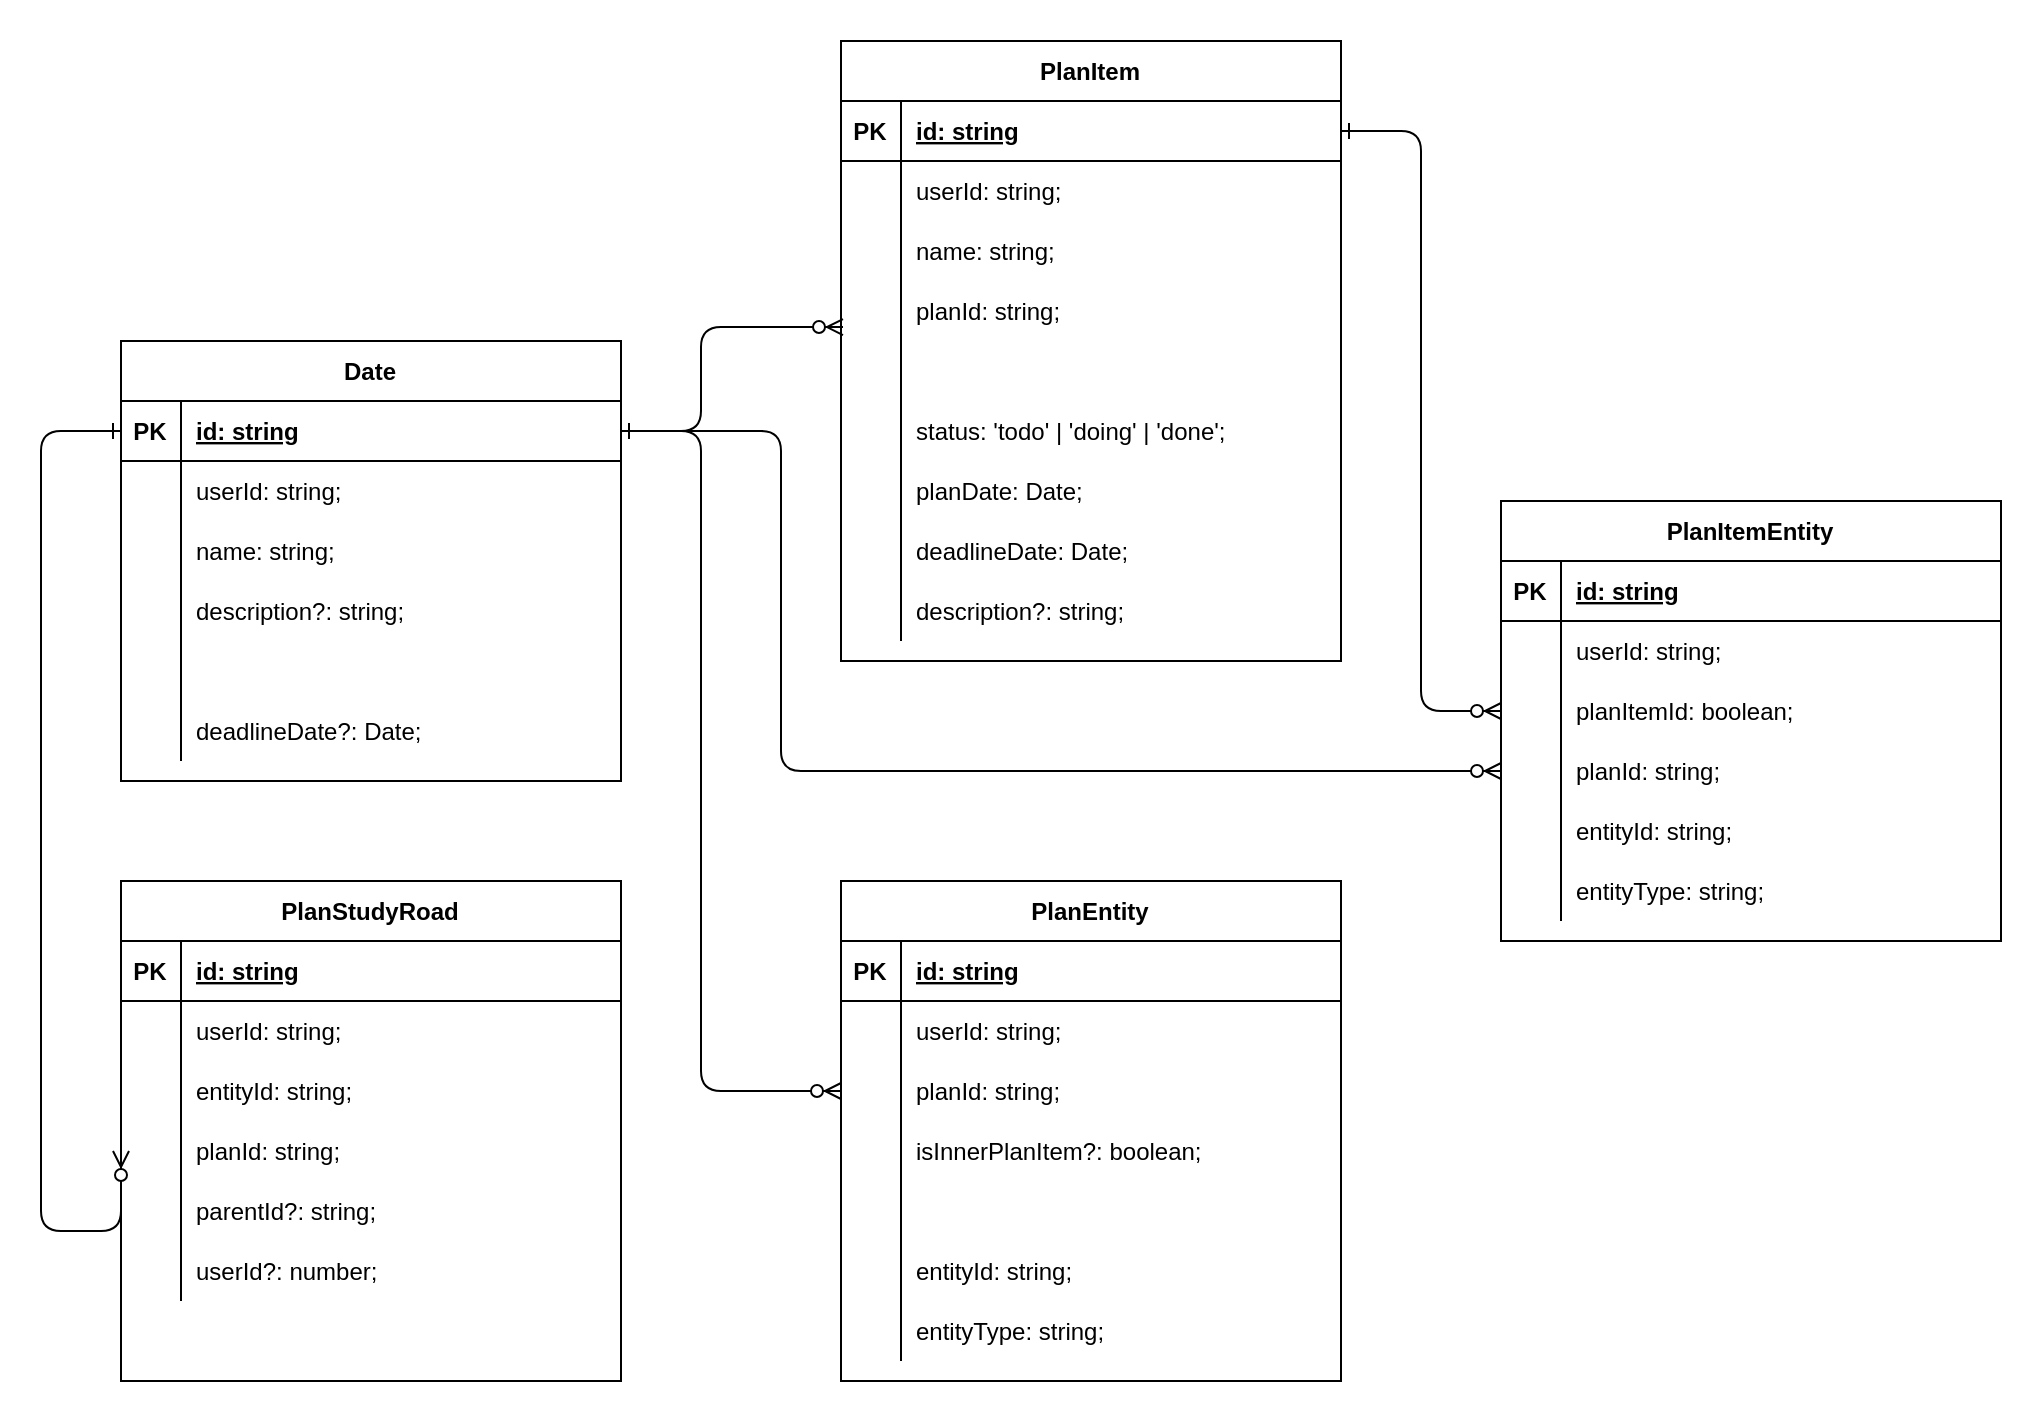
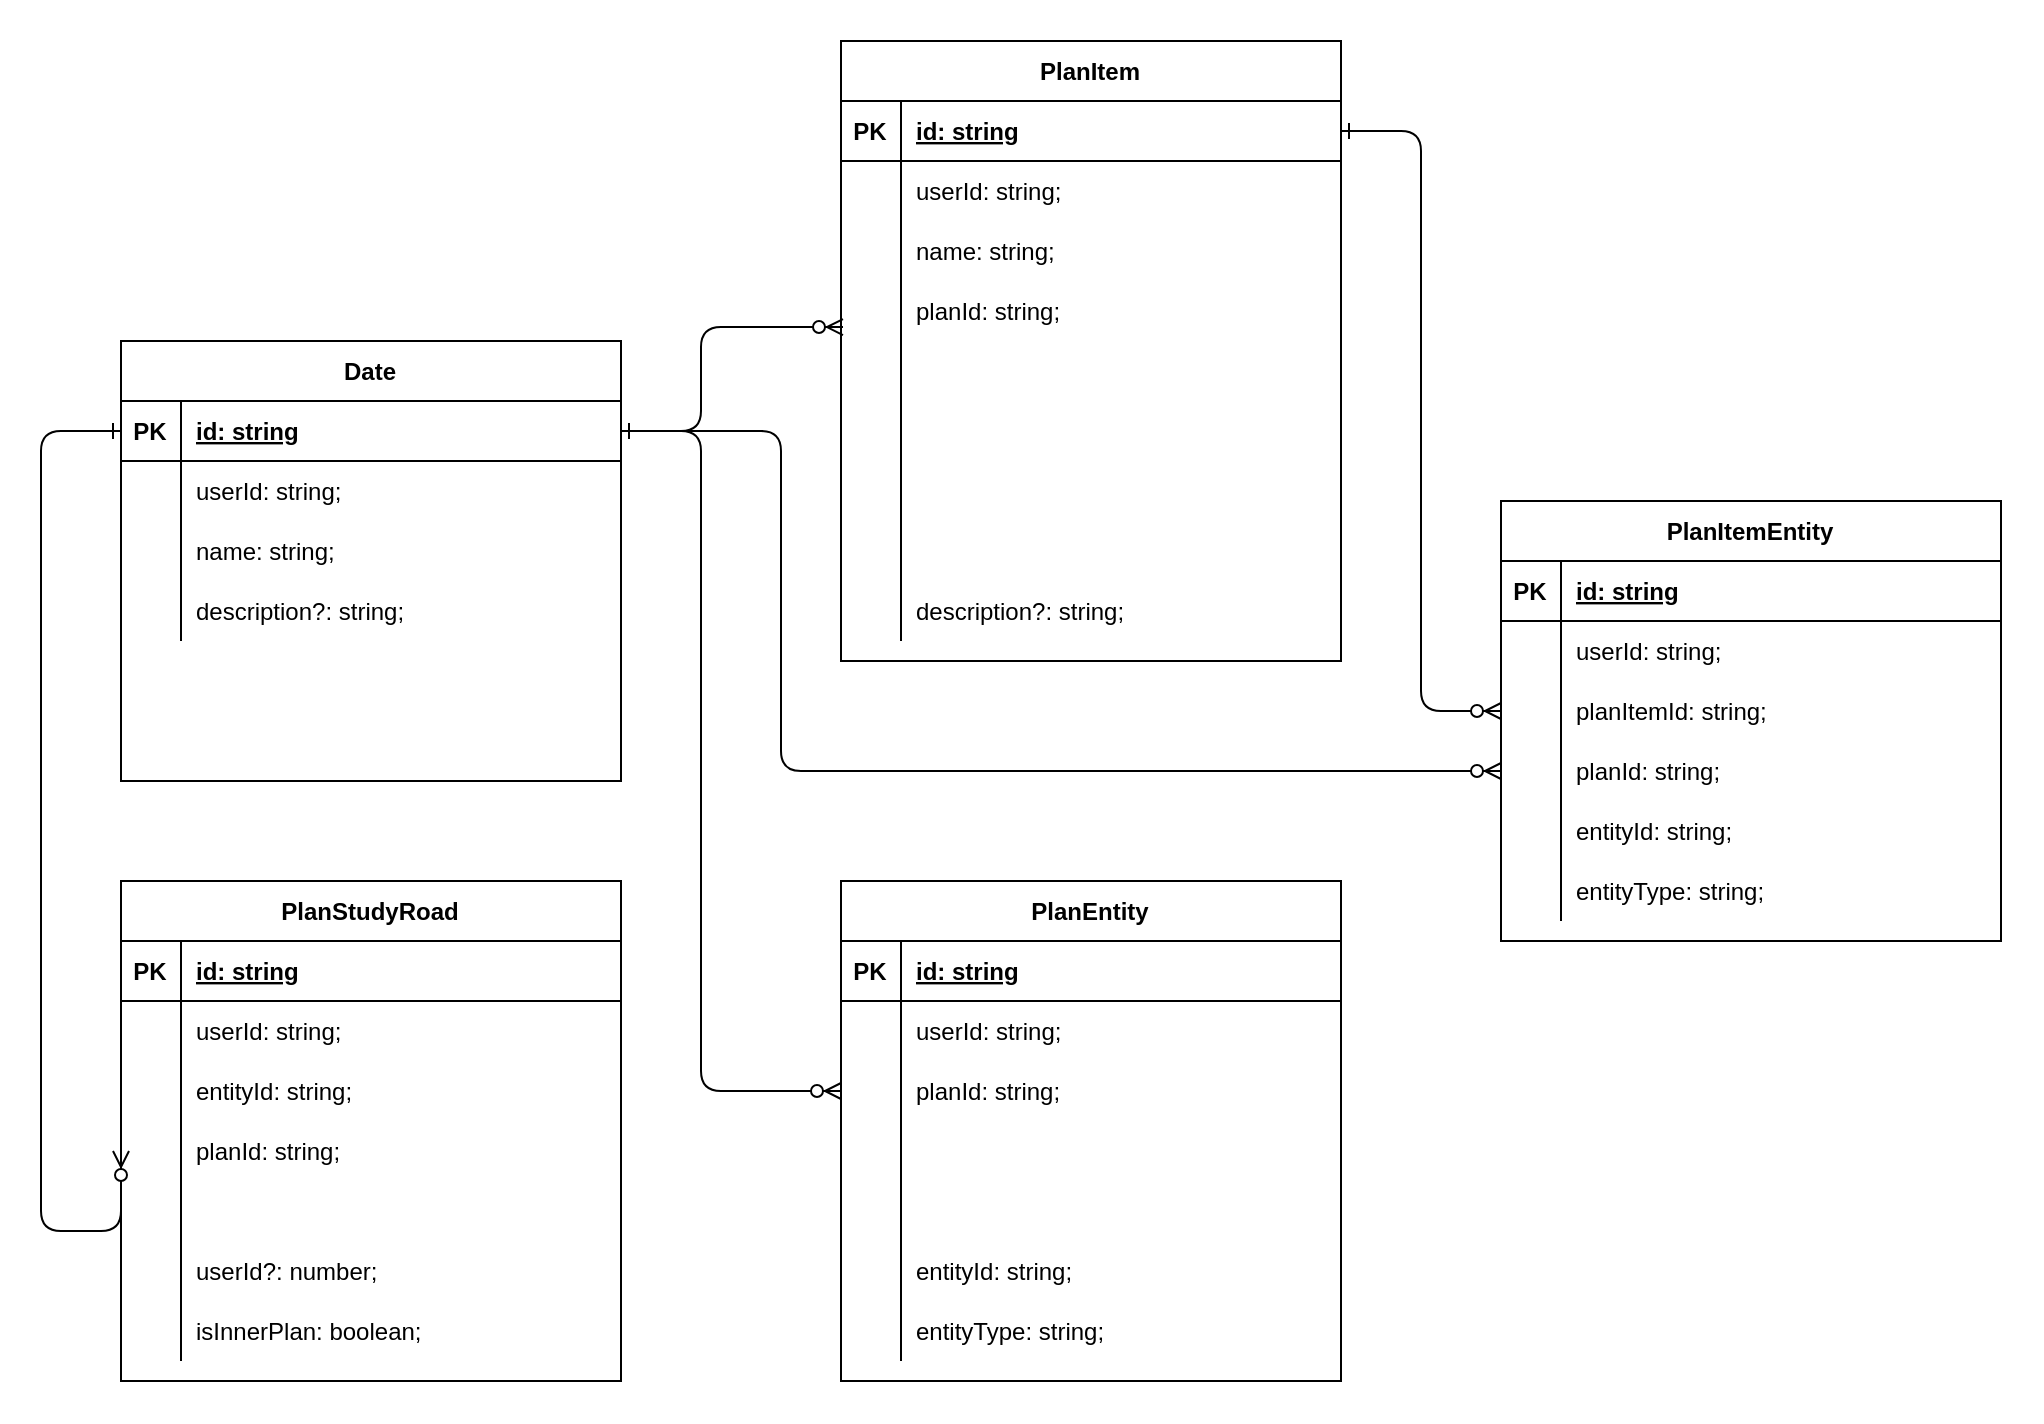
node "status: 'todo' | 'doing' | 'done';": removed
node "planDate: Date;": removed
node "deadlineDate: Date;": removed
node "planItemId: boolean;": label "planItemId: boolean;" -> "planItemId: string;"
node "deadlineDate?: Date;": removed
node "isInnerPlanItem?: boolean;": removed
node "parentId?: string;": removed
node "isInnerPlan: boolean;": added
